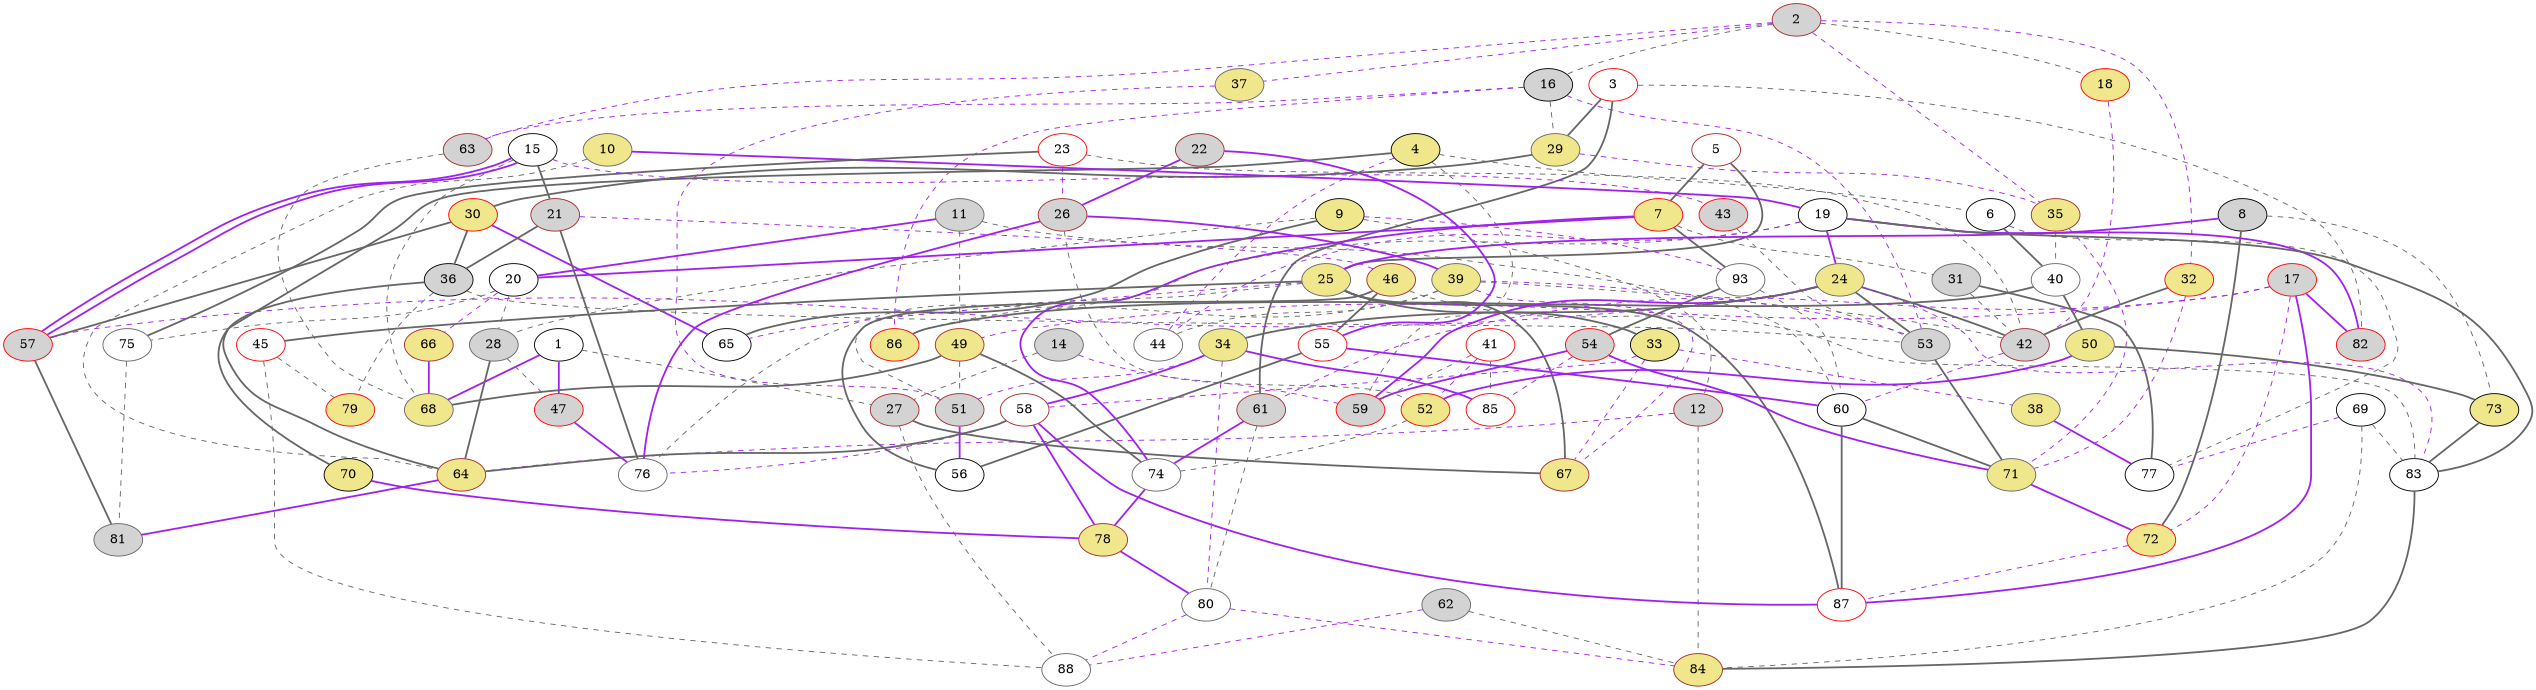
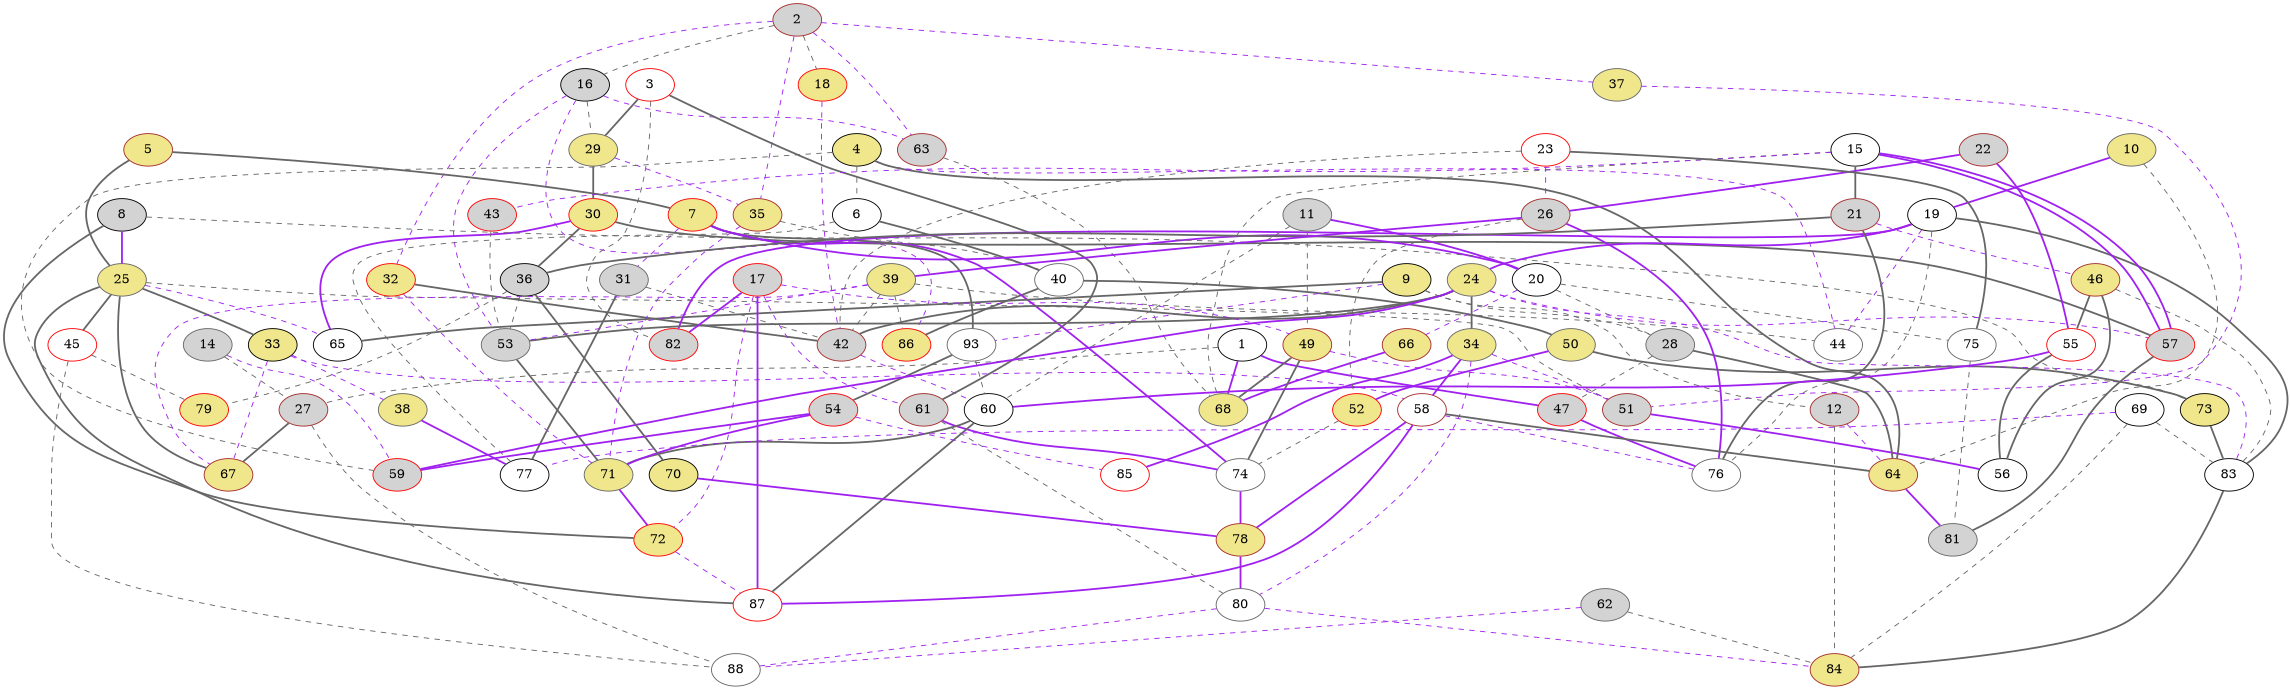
node "5": fillcolor white -> khaki
edge "7" -- "31": color gray40 -> purple
node "41": removed
